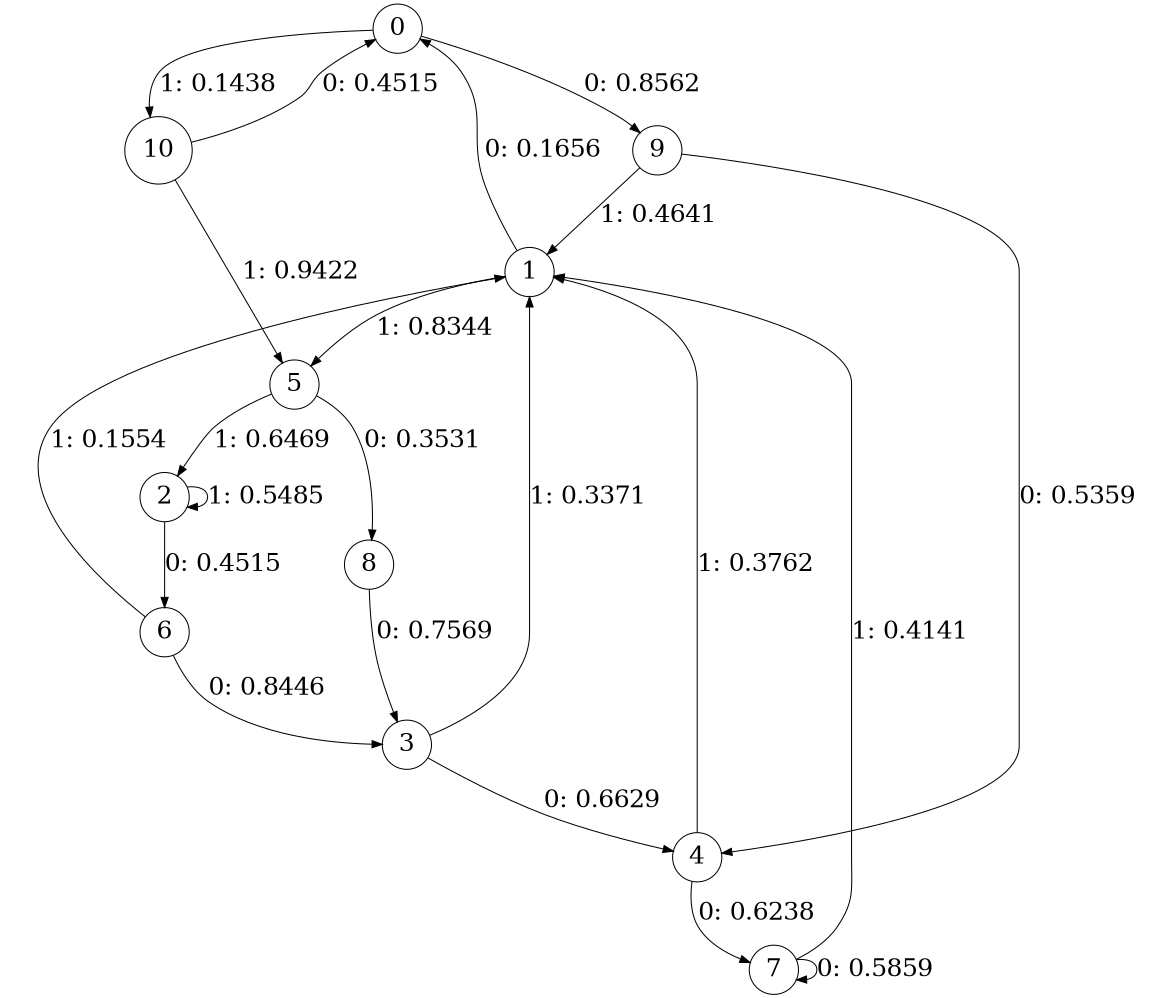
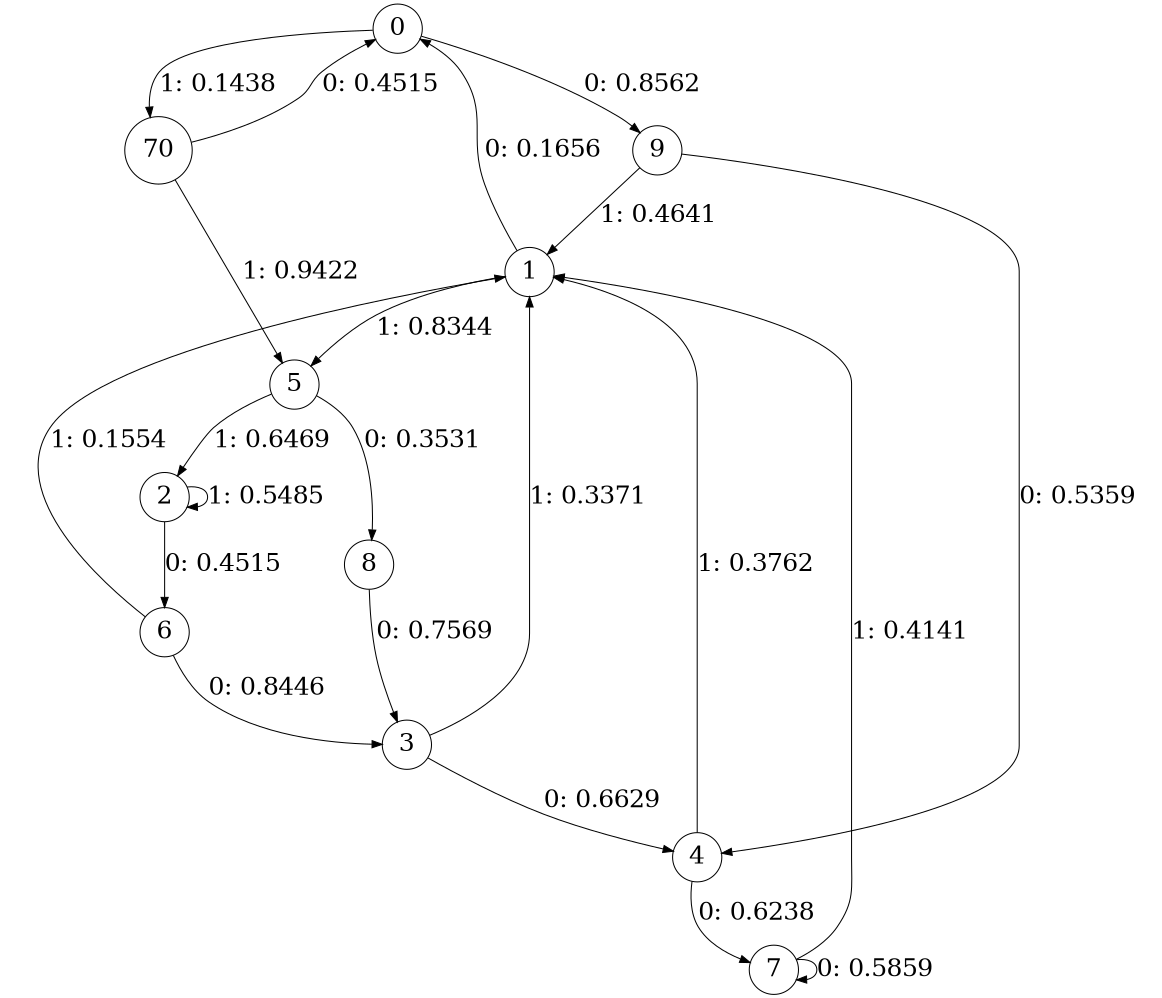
node "10": label "10" -> "70"
